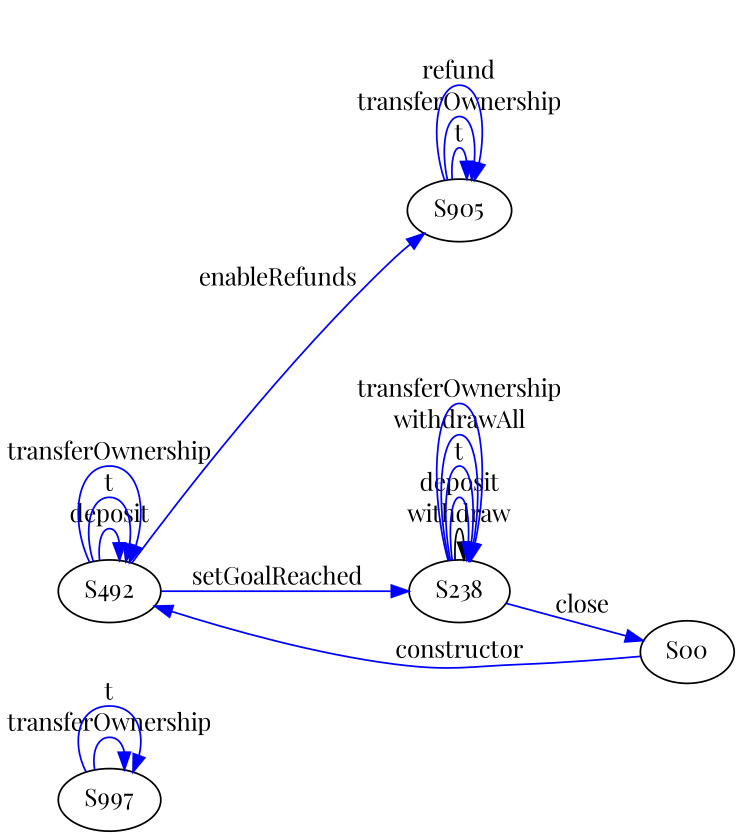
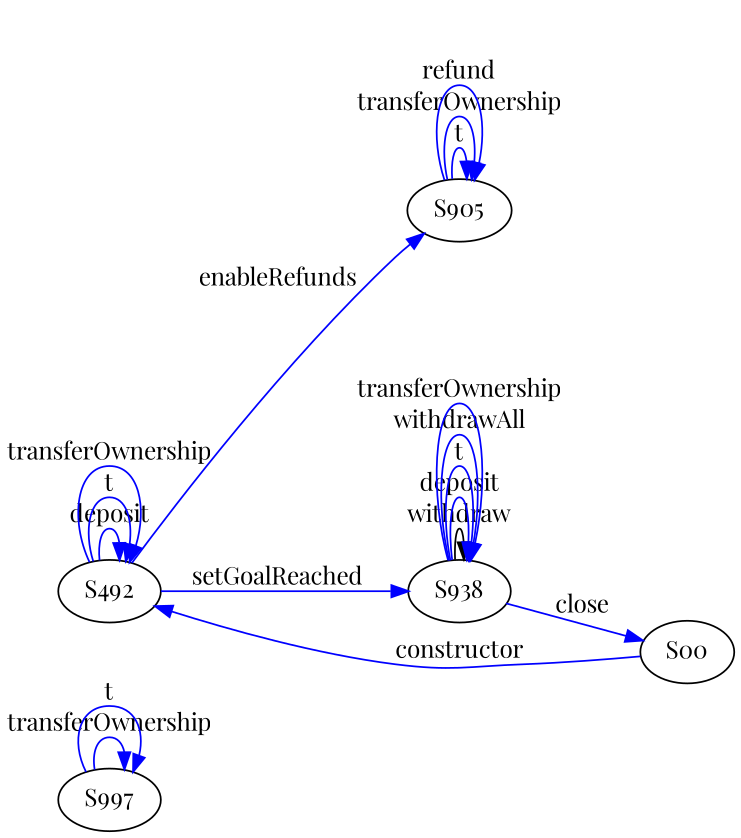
node "S238": label "S238" -> "S938"
